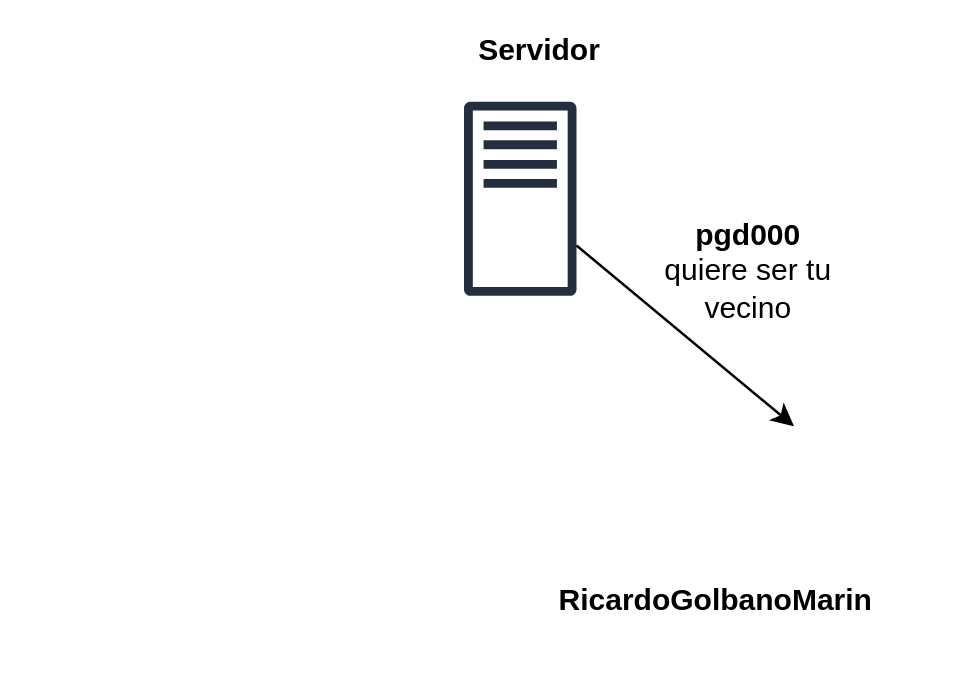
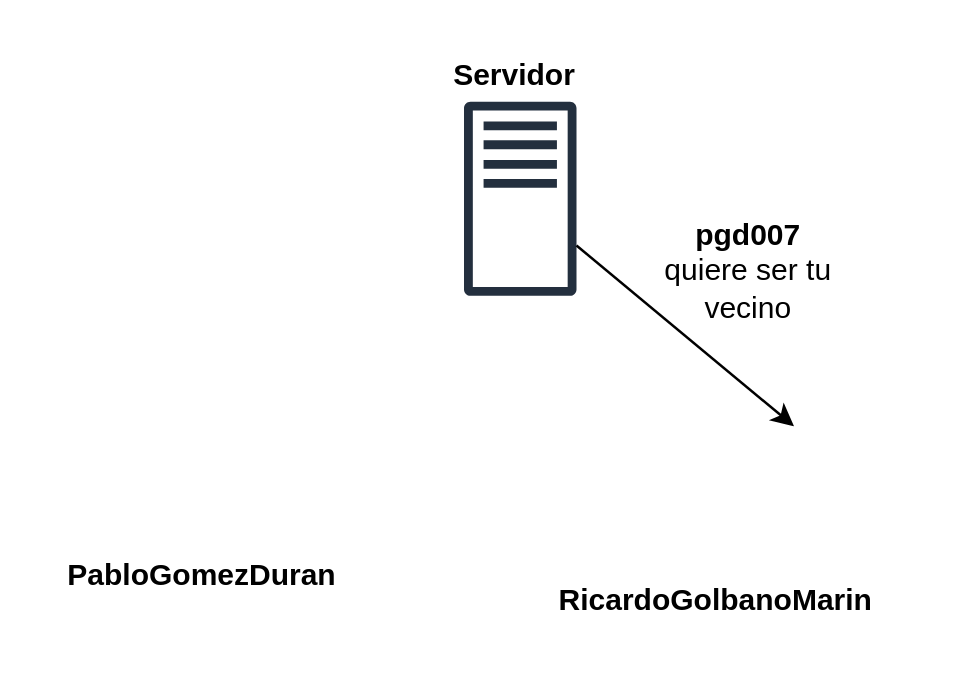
node "Servidor": moved (539, 51) -> (514, 76)
node "pgd000 quiere ser tu vecino": label "pgd000 quiere ser tu vecino" -> "pgd007 quiere ser tu vecino"
node "PabloGomezDuran": added
